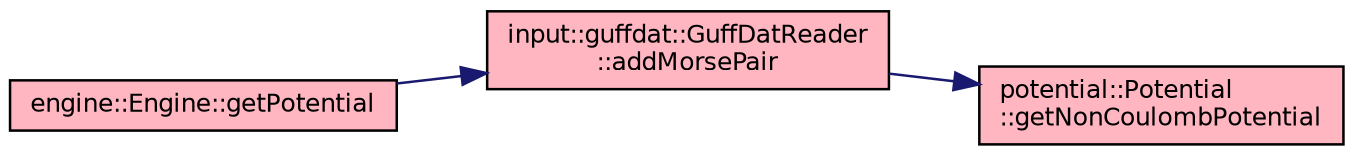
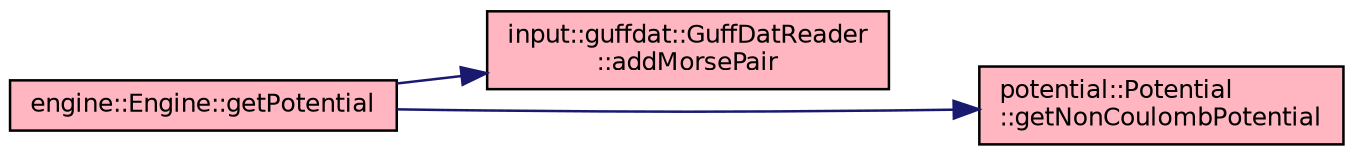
edge "input::guffdat::GuffDatReader ::addMorsePair" -> "potential::Potential ::getNonCoulombPotential": now "engine::Engine::getPotential" -> "potential::Potential ::getNonCoulombPotential"
